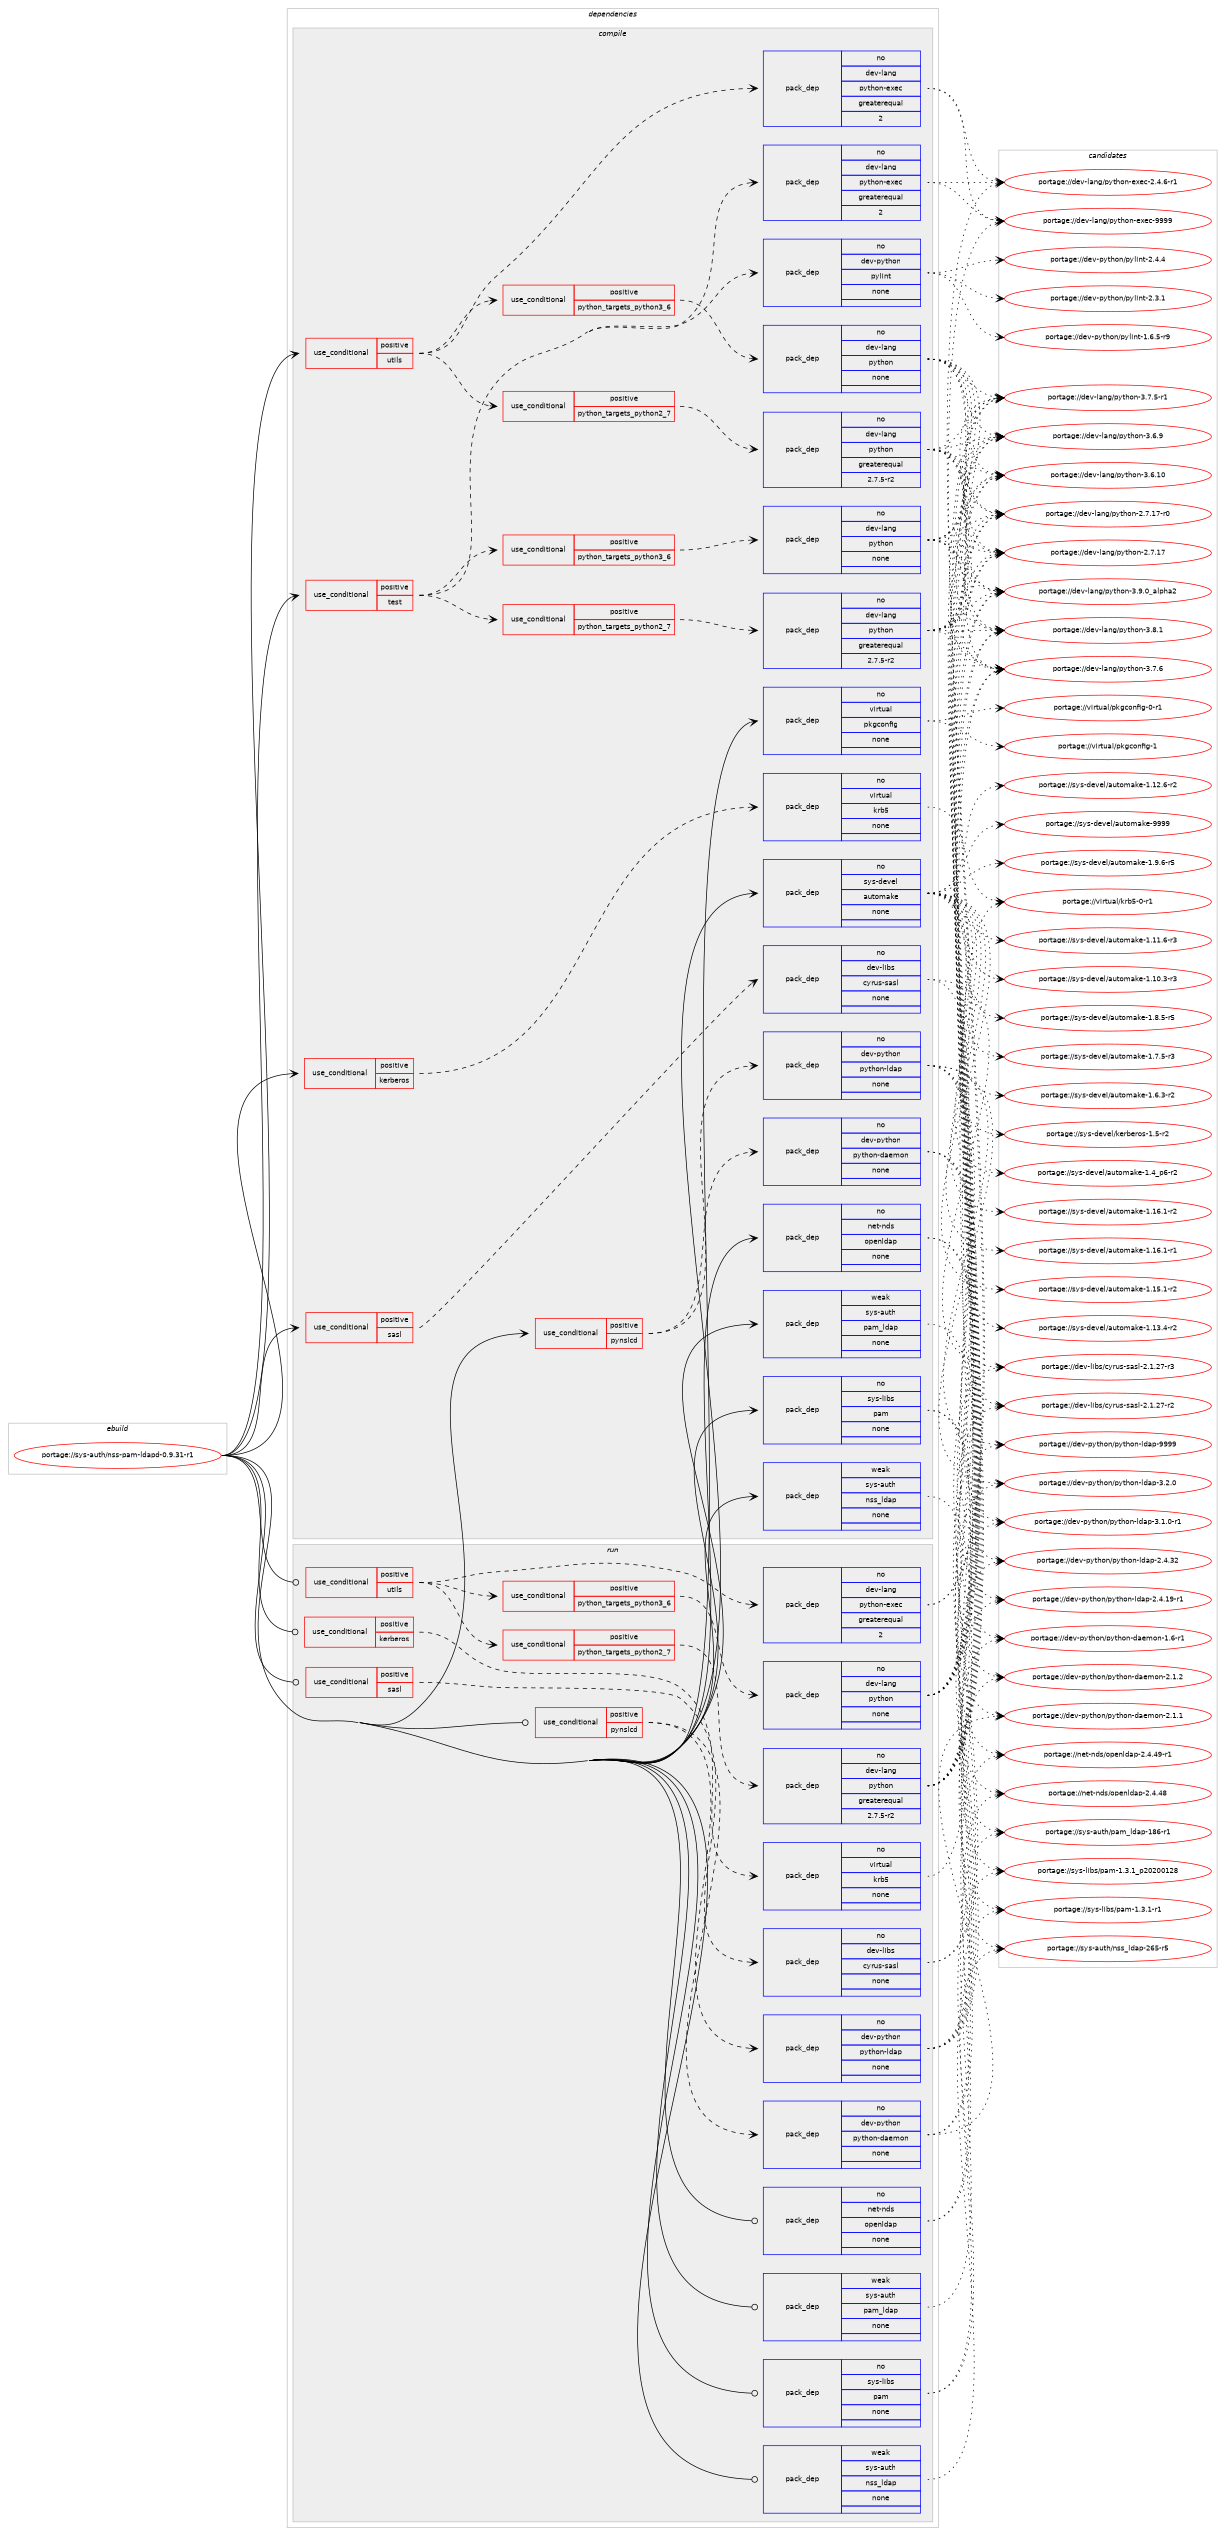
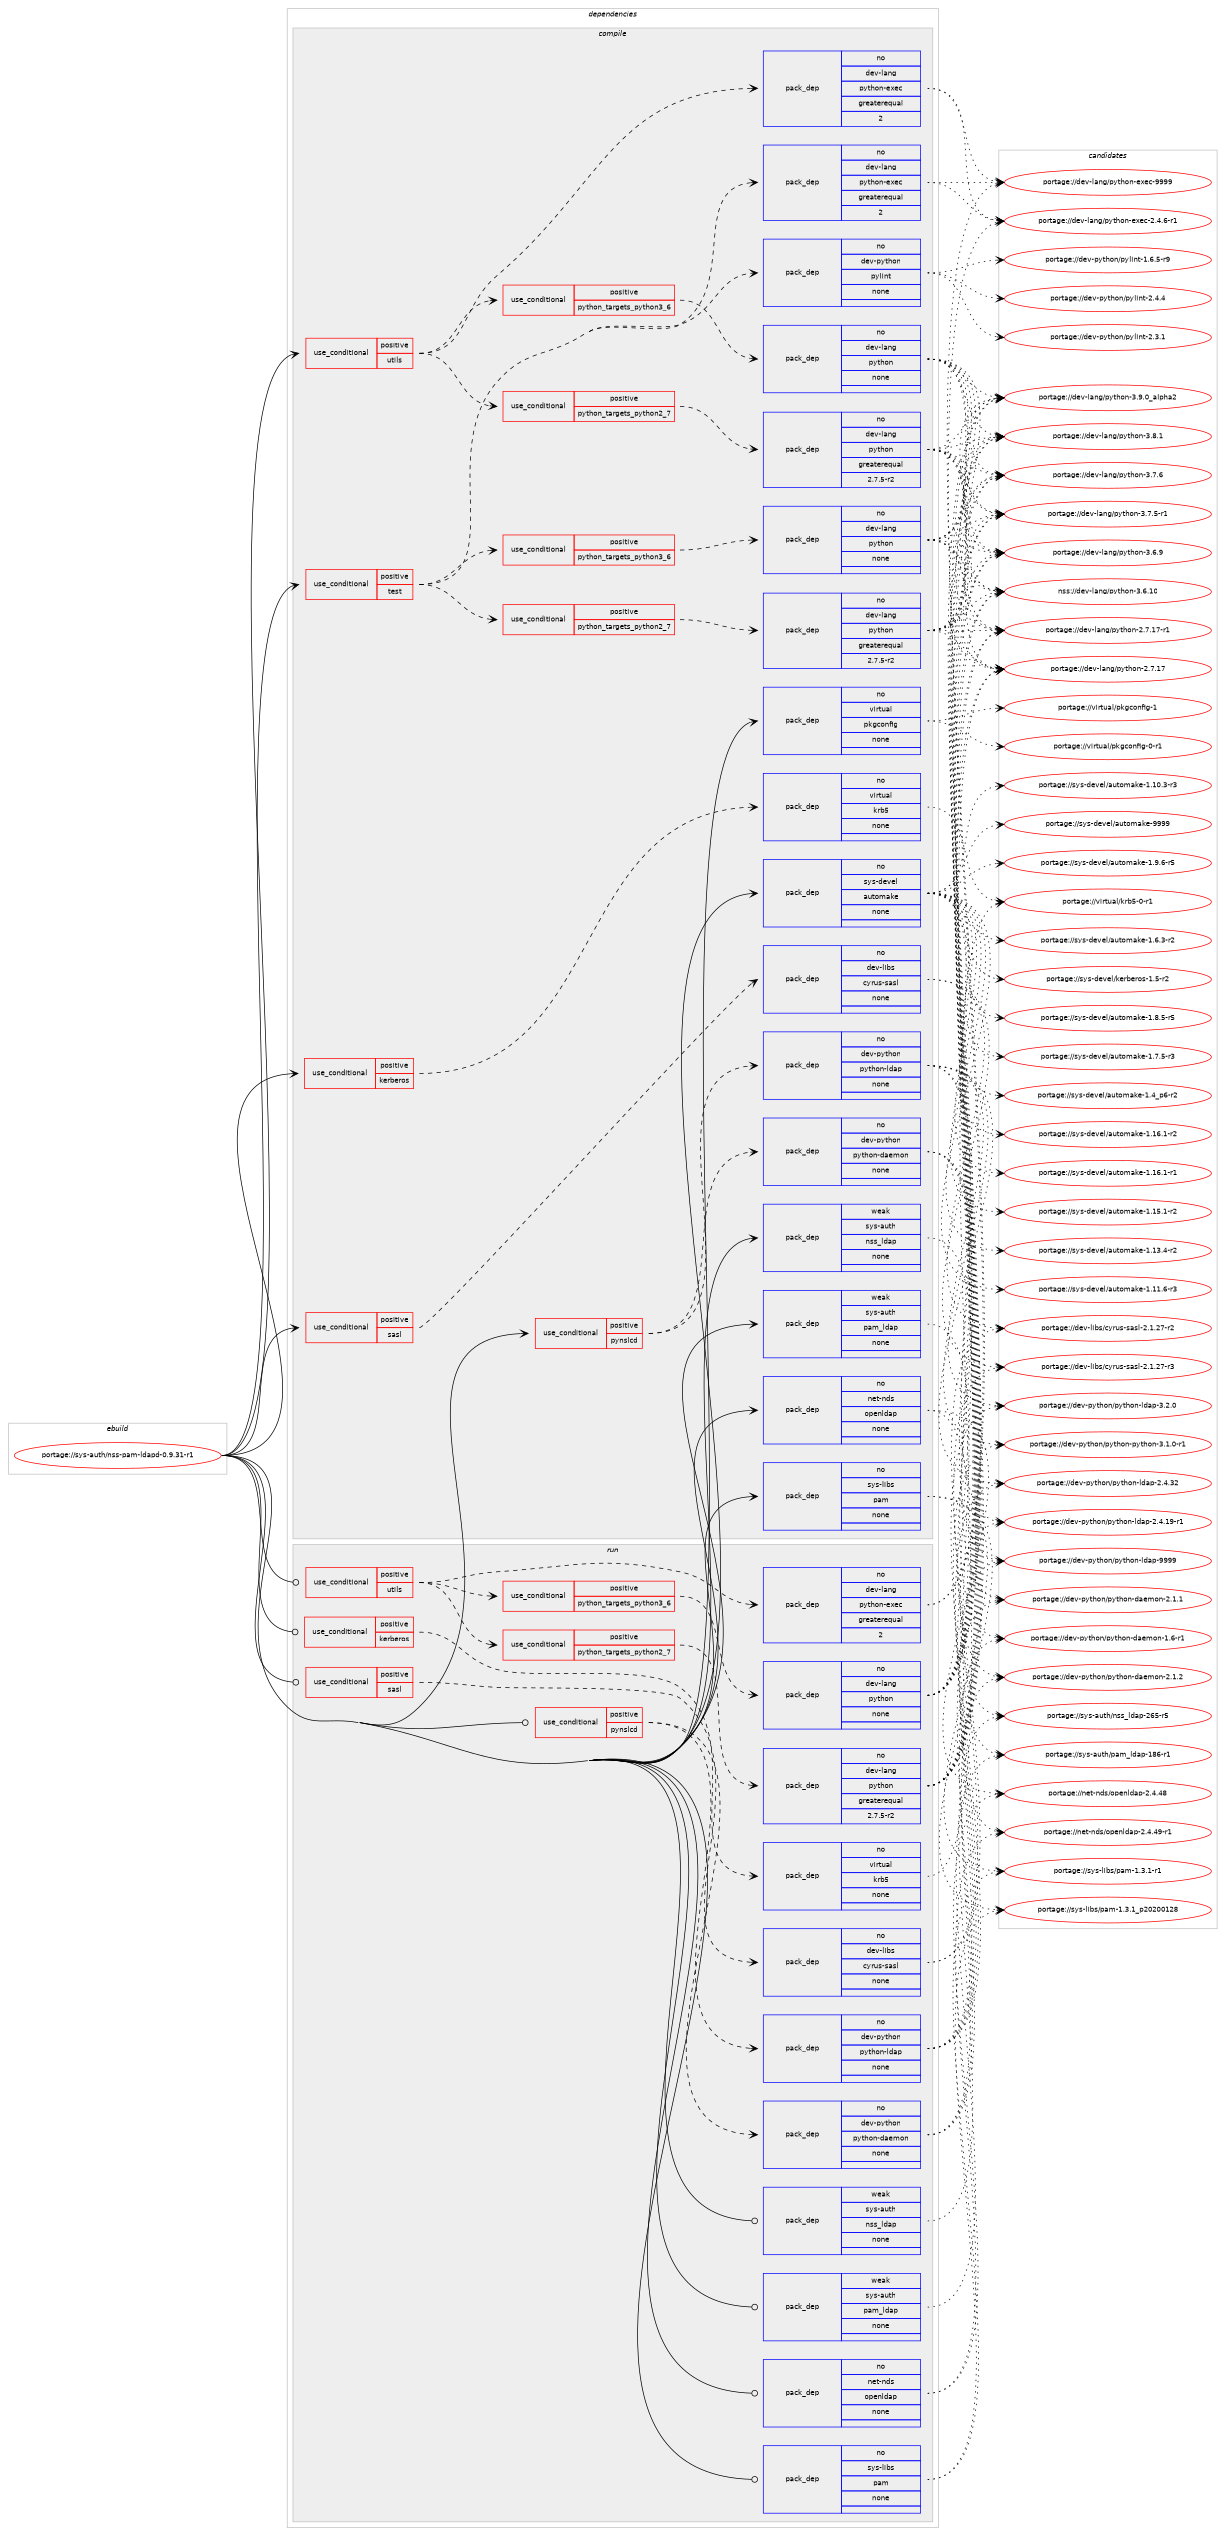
node "portage://dev-lang/python-3.6.10": label "portage://dev-lang/python-3.6.10" -> "nss://dev-lang/python-3.6.10"
node "portage://dev-lang/python-2.7.17-r0": label "portage://dev-lang/python-2.7.17-r0" -> "portage://dev-lang/python-2.7.17-r1"
node "portage://sys-devel/automake-1.12.6-r2": removed
node "portage://dev-python/python-ldap-3.1.0-r1": label "portage://dev-python/python-ldap-3.1.0-r1" -> "portage://dev-python/python-python-3.1.0-r1"
